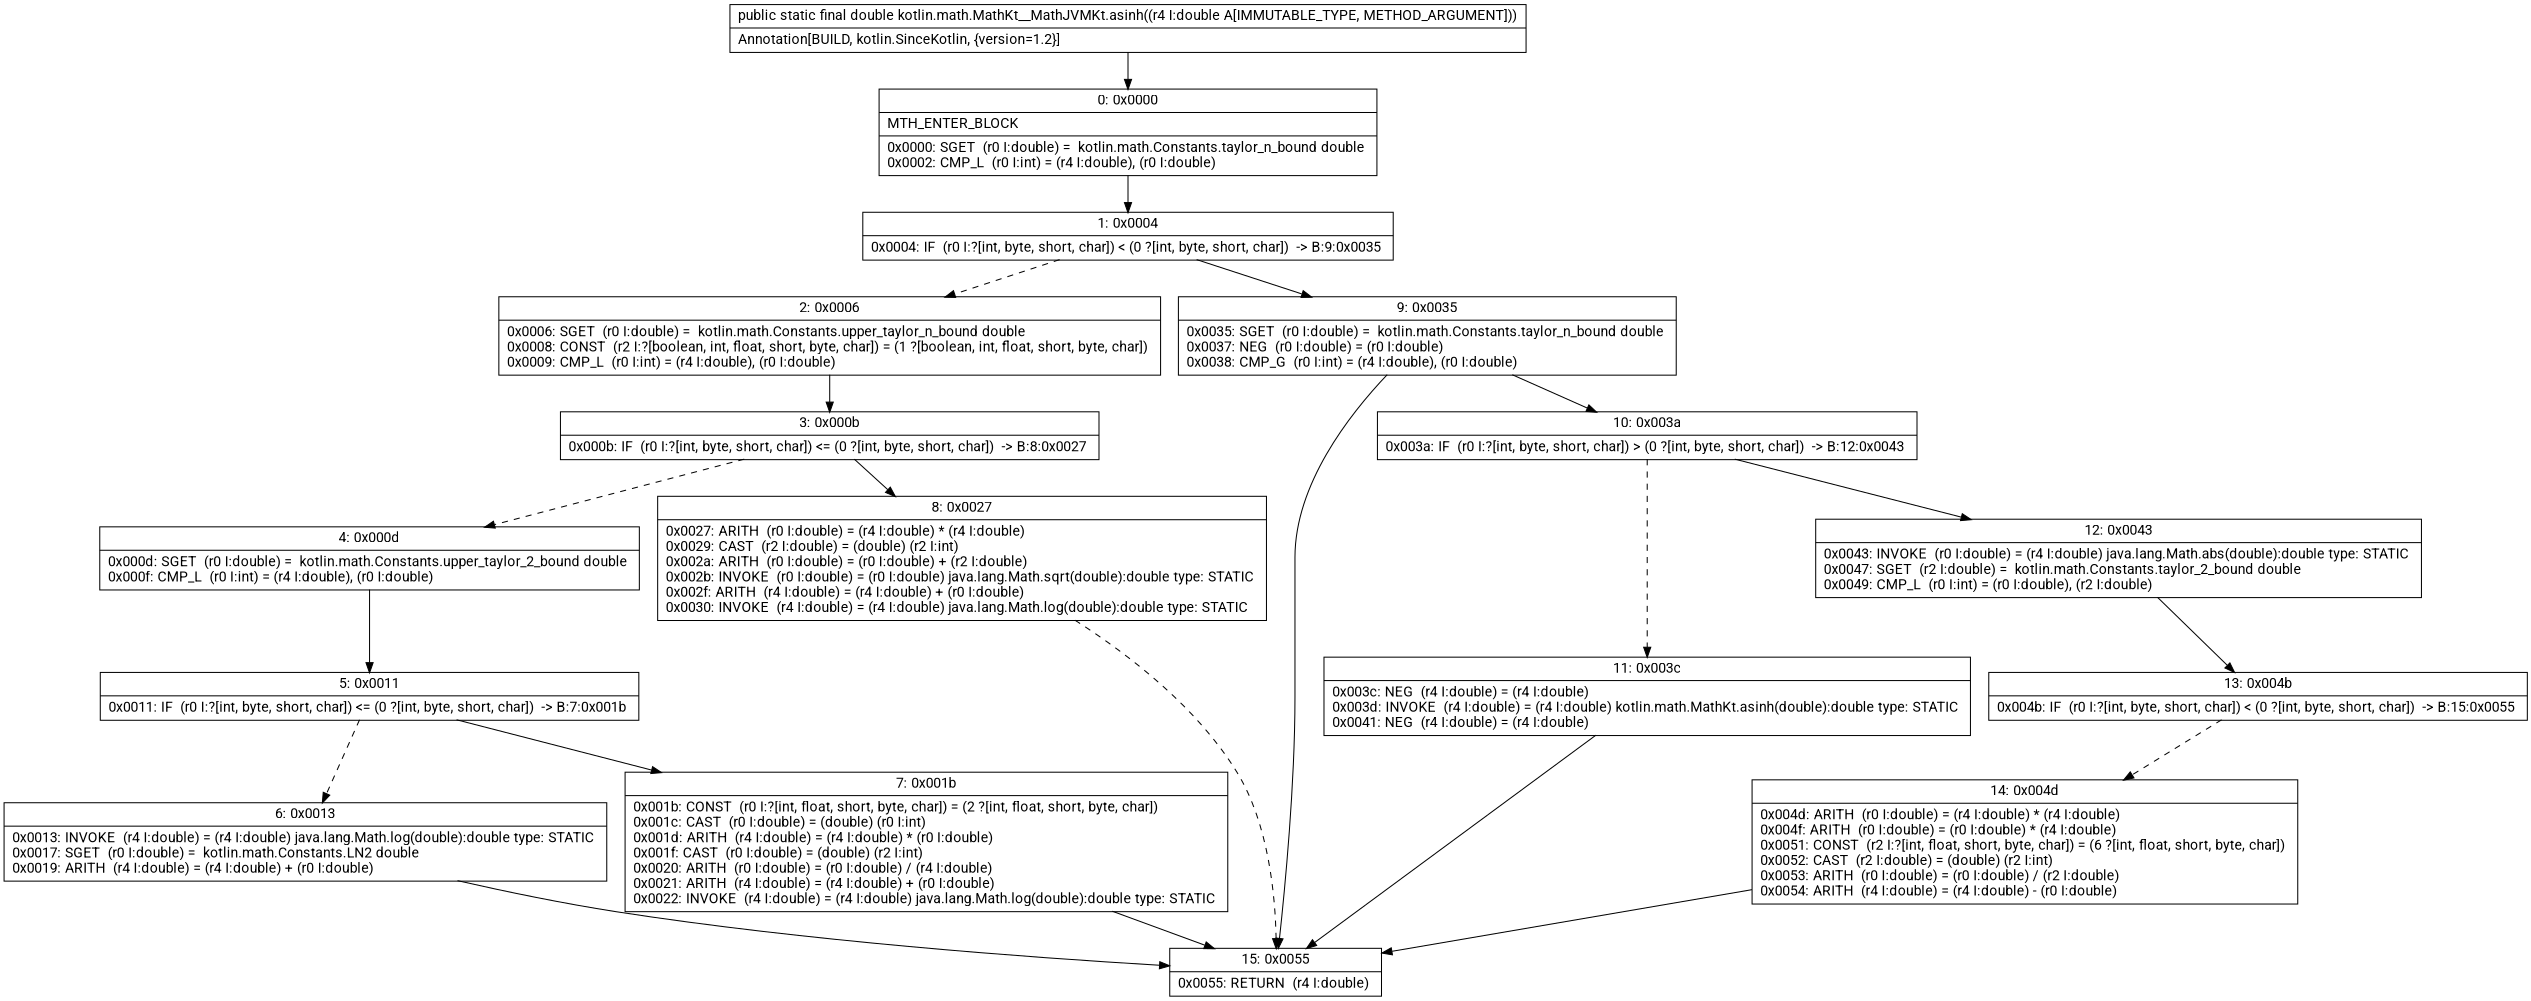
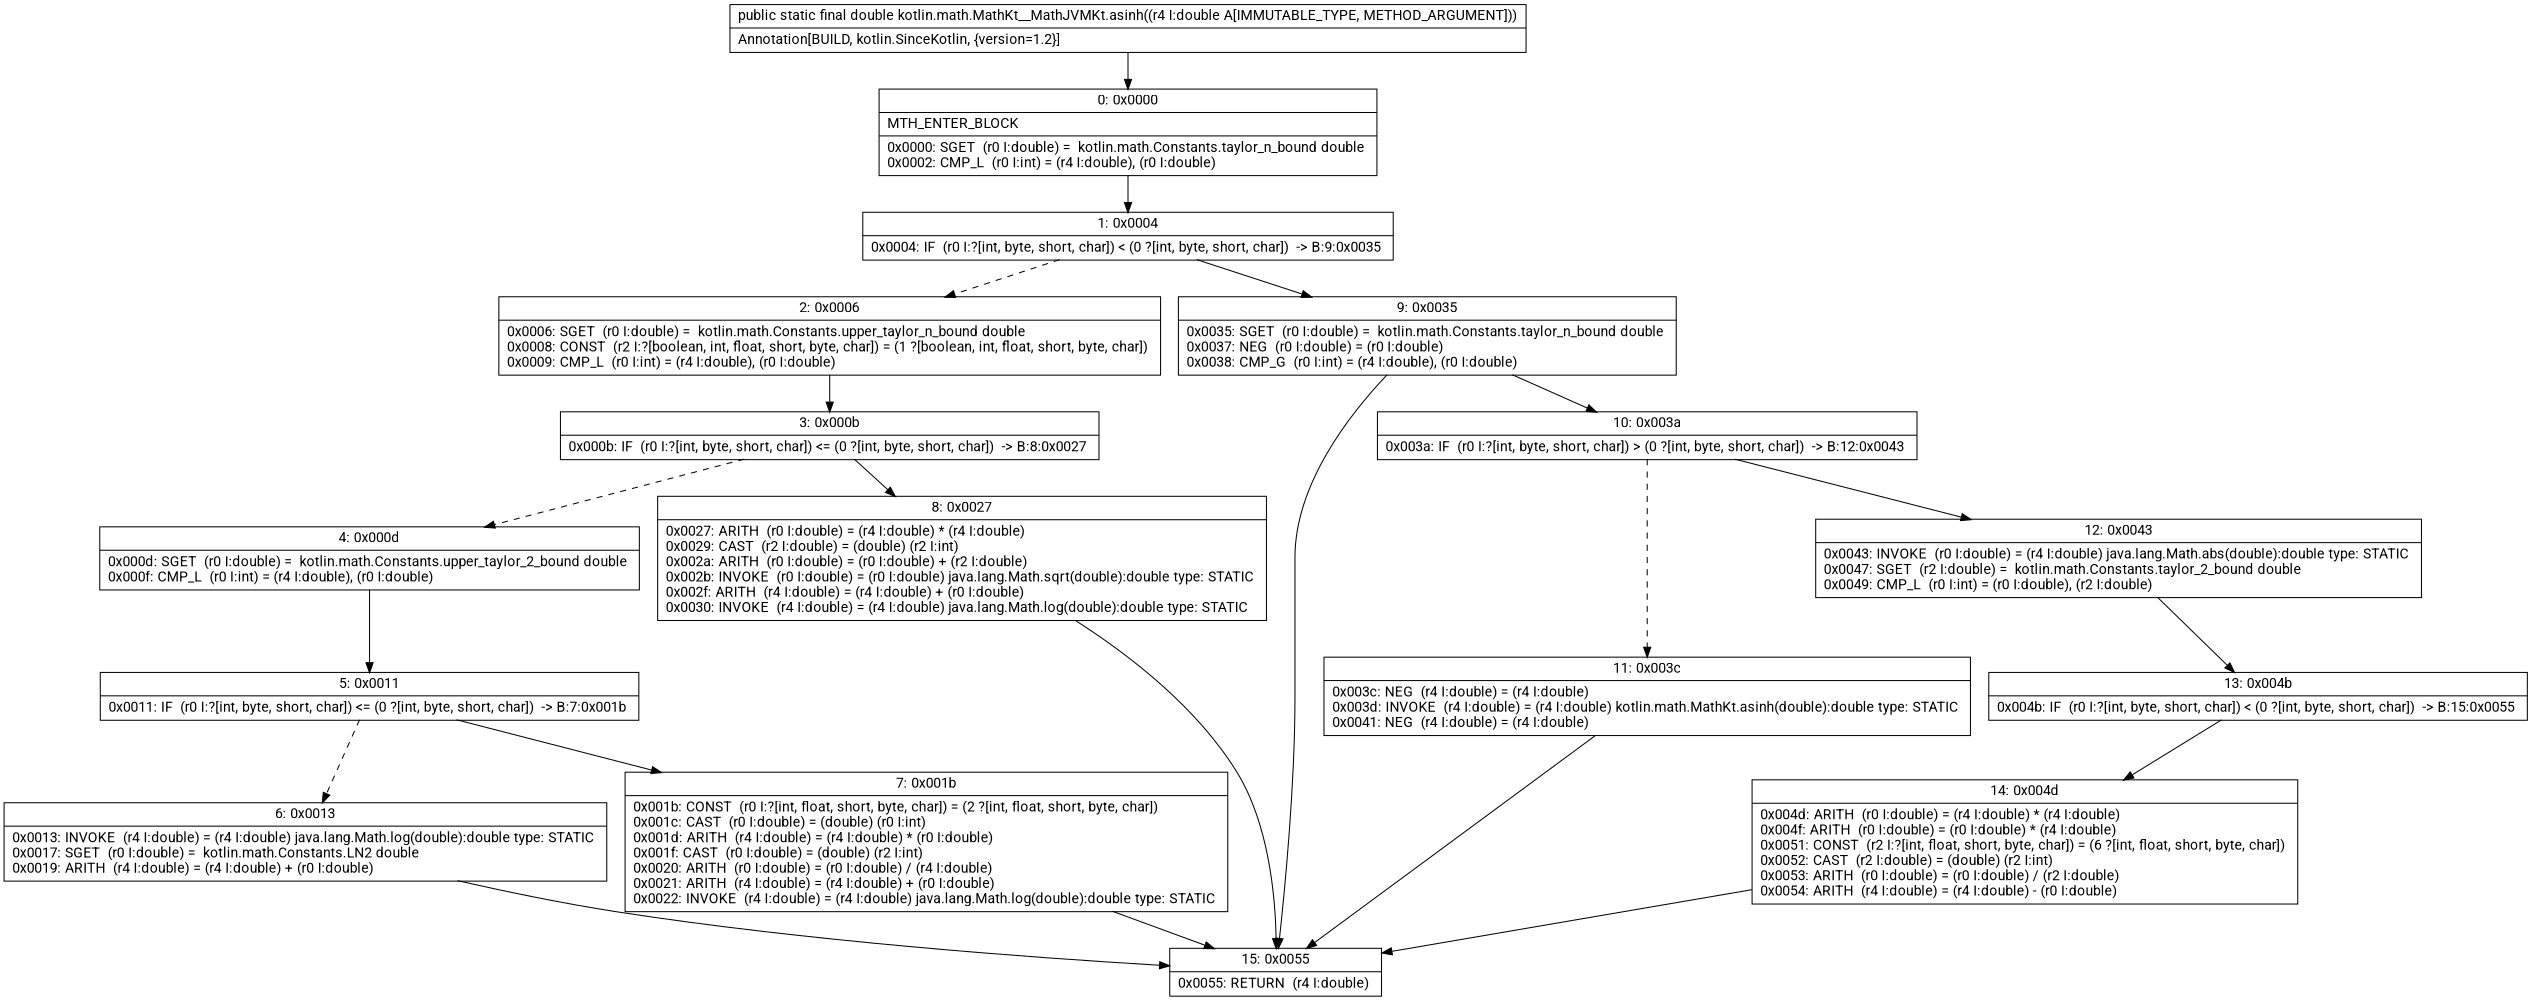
edge "13: 0x004b" -> "14: 0x004d": style dashed -> solid
edge "8: 0x0027" -> "15: 0x0055": style dashed -> solid
